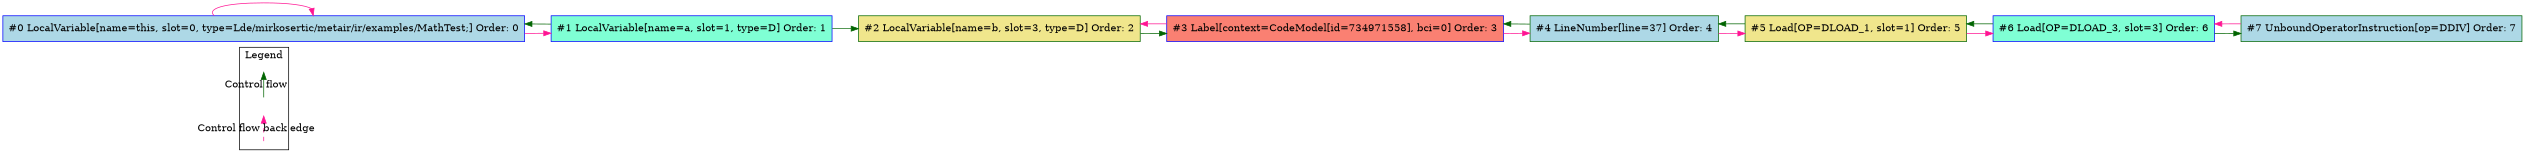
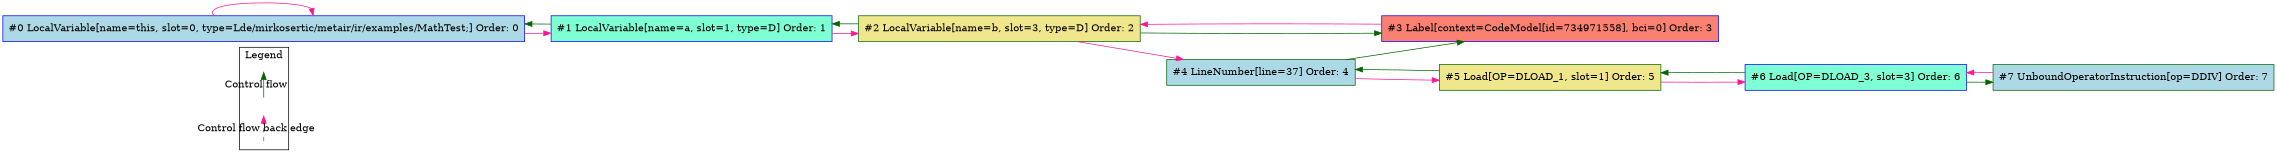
edge "#2 LocalVariable[name=b, slot=3, type=D] Order: 2" -> "#1 LocalVariable[name=a, slot=1, type=D] Order: 1": added
edge "#1 LocalVariable[name=a, slot=1, type=D] Order: 1" -> "#2 LocalVariable[name=b, slot=3, type=D] Order: 2": color darkgreen -> deeppink
edge "#3 Label[context=CodeModel[id=734971558], bci=0] Order: 3" -> "#4 LineNumber[line=37] Order: 4": now "#2 LocalVariable[name=b, slot=3, type=D] Order: 2" -> "#4 LineNumber[line=37] Order: 4"
